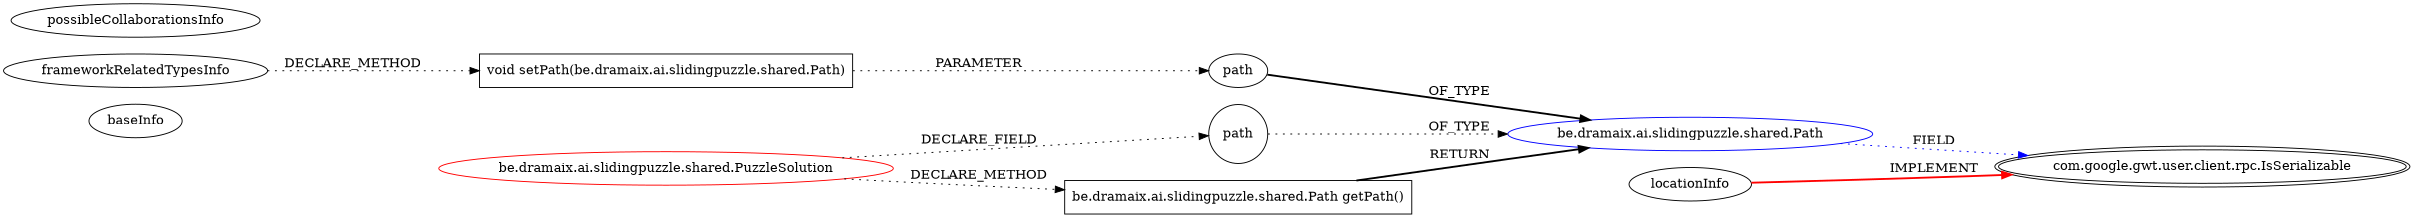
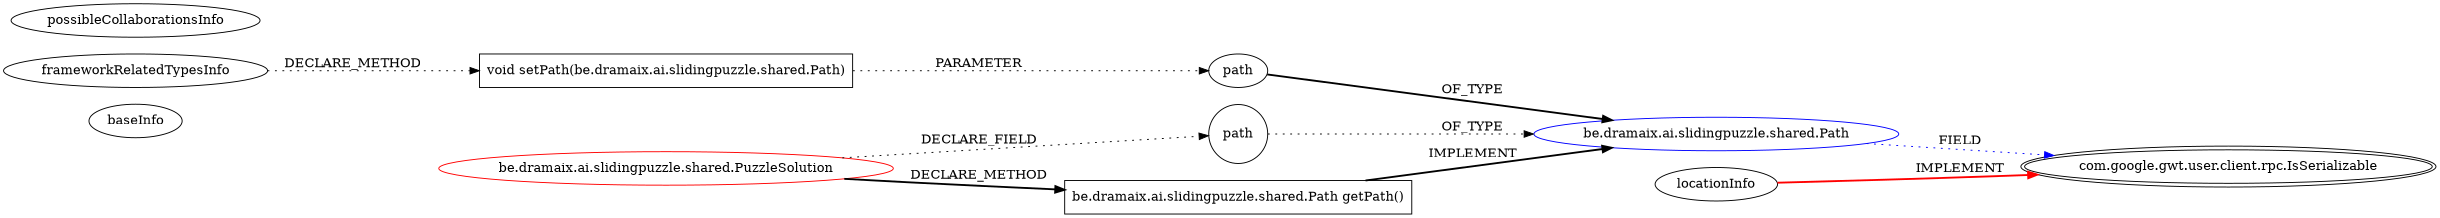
edge "be.dramaix.ai.slidingpuzzle.shared.Path getPath()" -> "be.dramaix.ai.slidingpuzzle.shared.Path": label "RETURN" -> "IMPLEMENT"
edge "be.dramaix.ai.slidingpuzzle.shared.PuzzleSolution" -> "be.dramaix.ai.slidingpuzzle.shared.Path getPath()": style dotted -> bold
